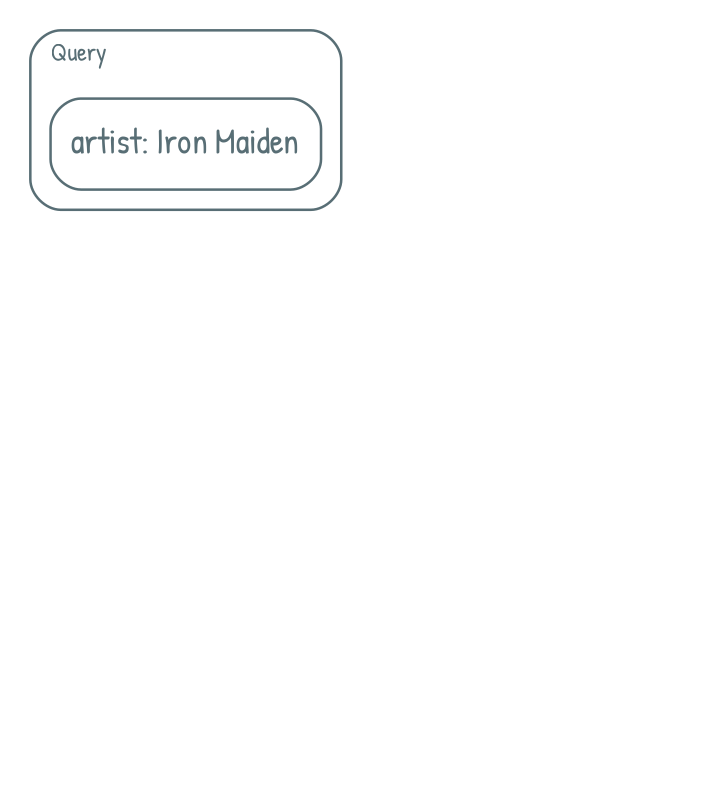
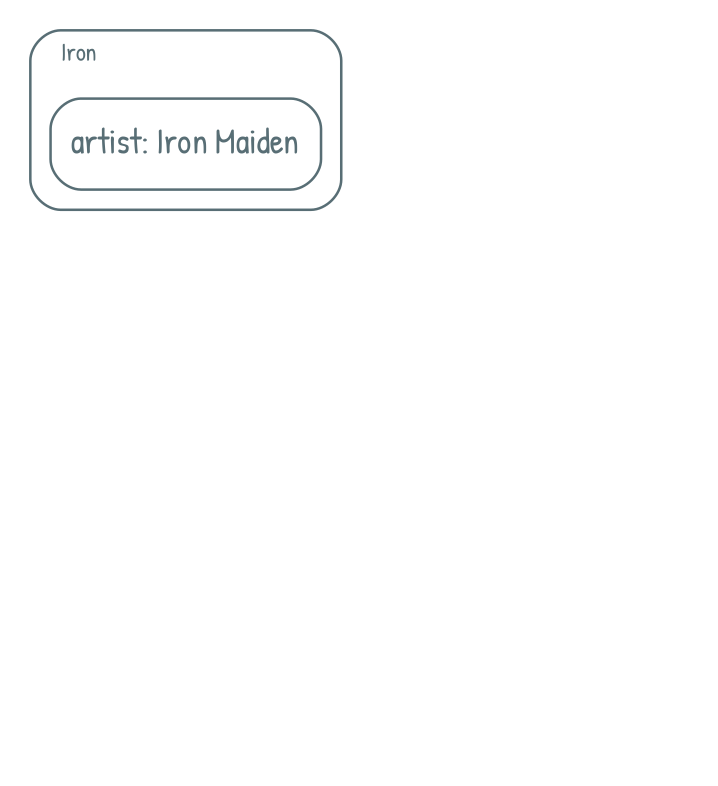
cluster "Query": label "Query" -> "Iron"
